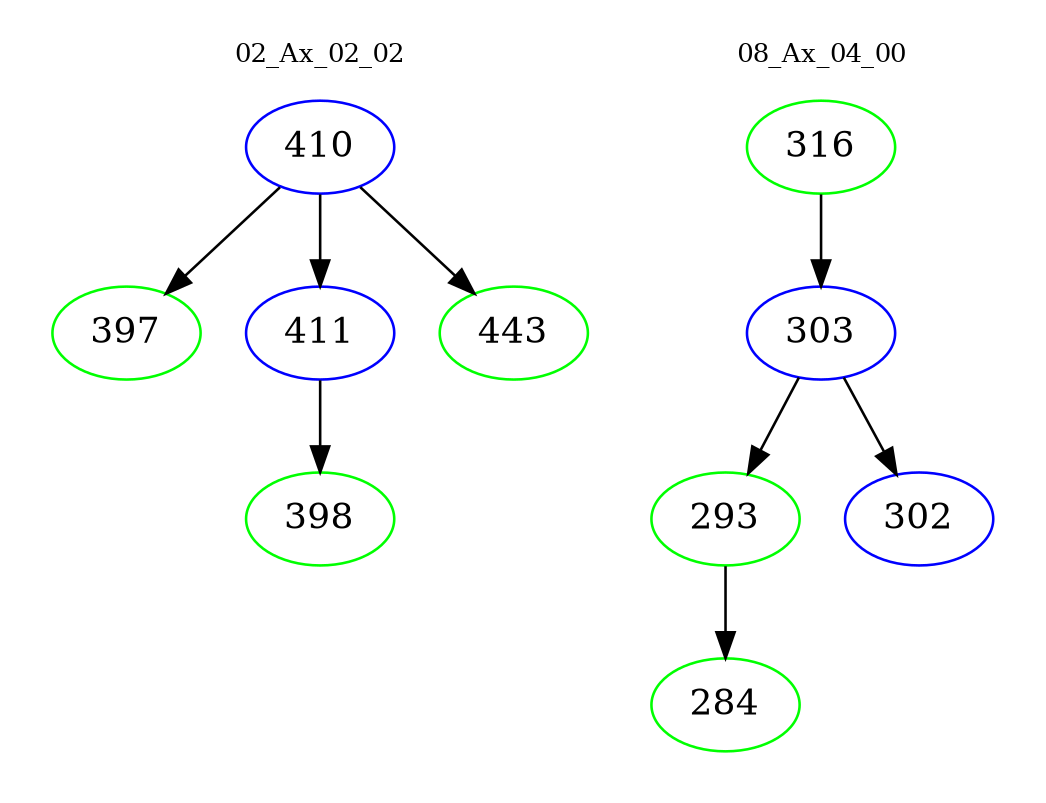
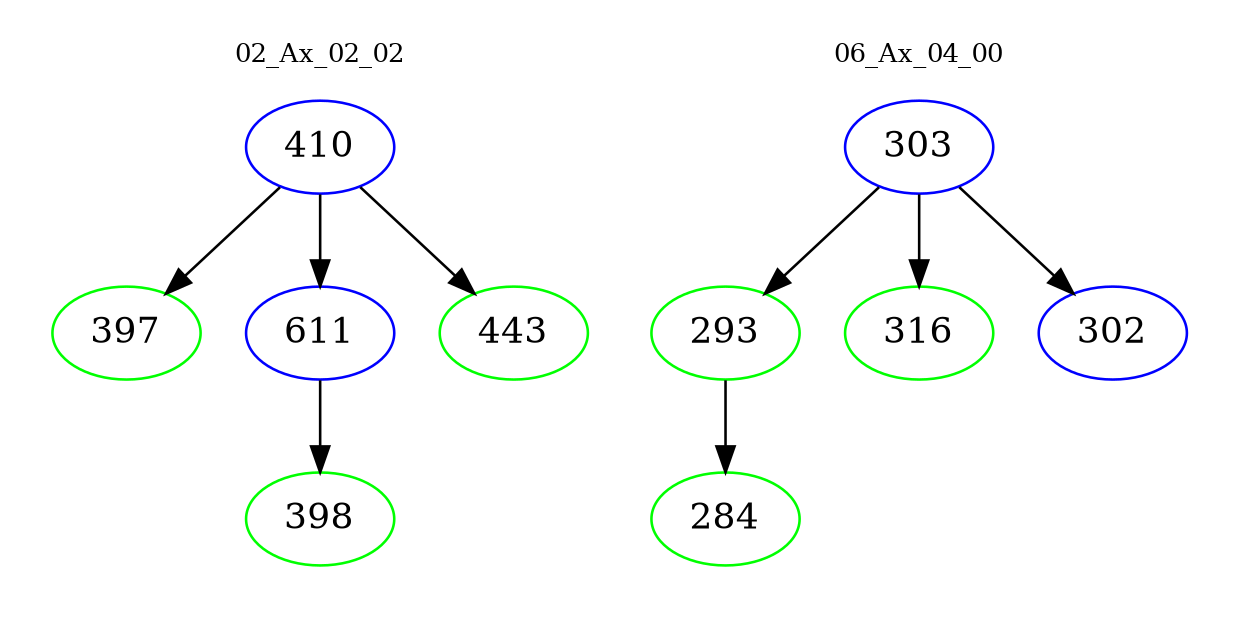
cluster "08_Ax_04_00": label "08_Ax_04_00" -> "06_Ax_04_00"
edge "316" -> "303": reversed
node "411": label "411" -> "611"
